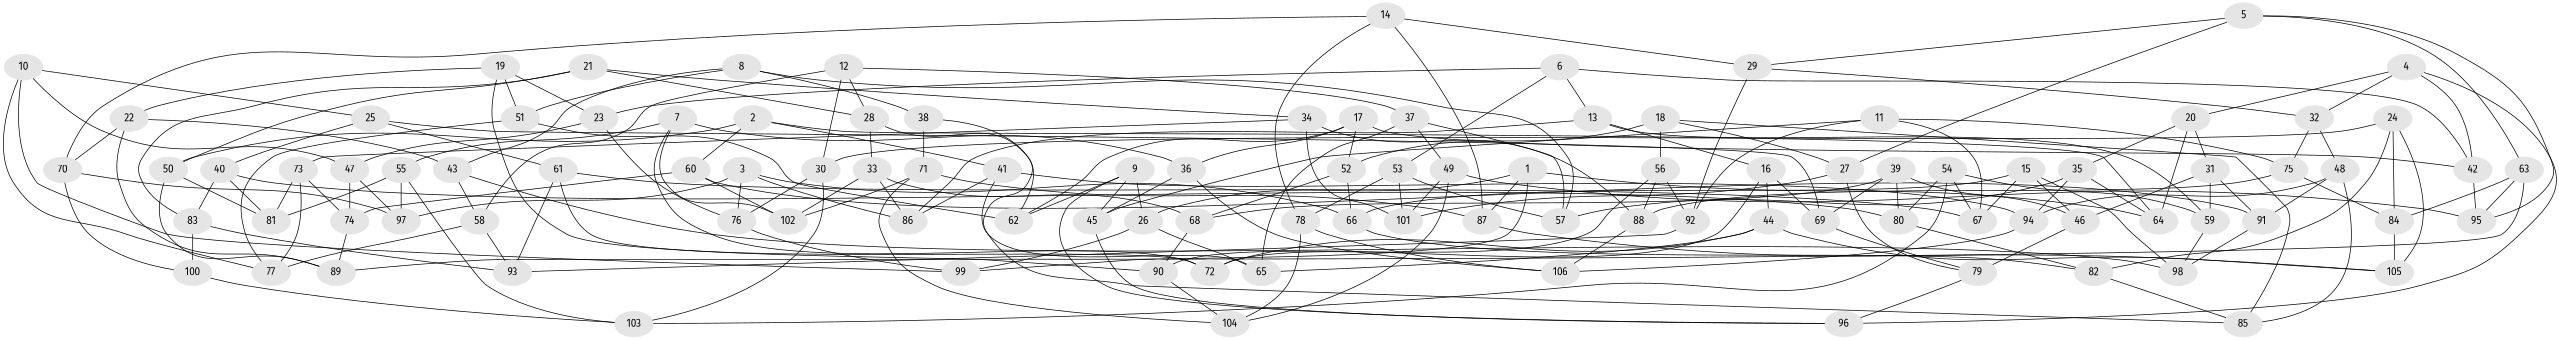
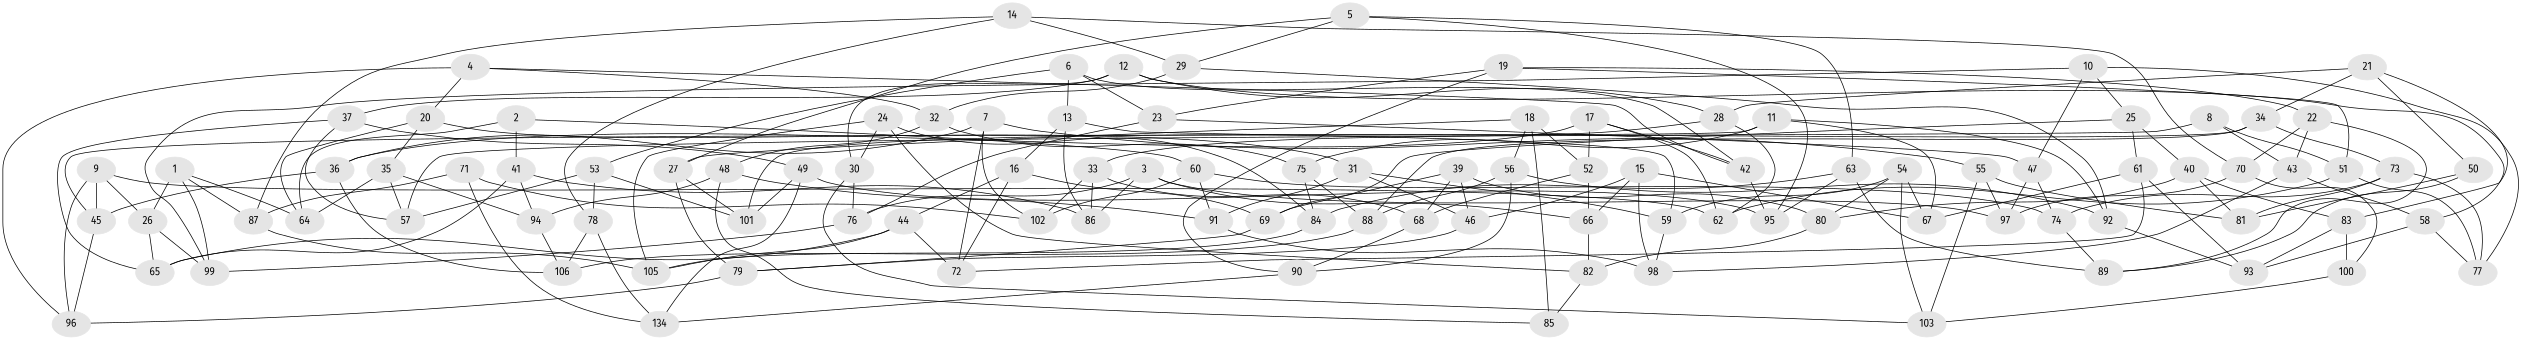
node "38": removed
edge "2" -- "50": removed
node "104": label "104" -> "134"
